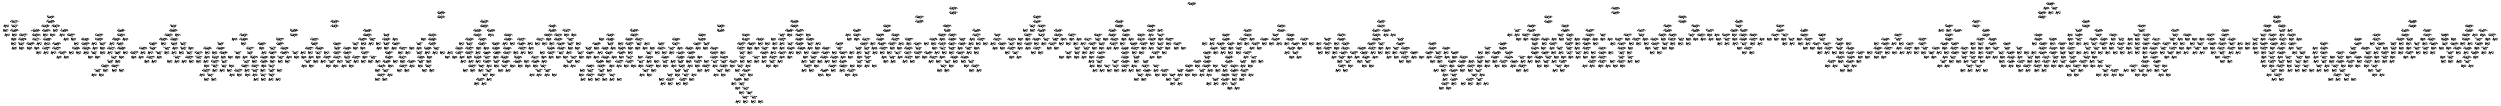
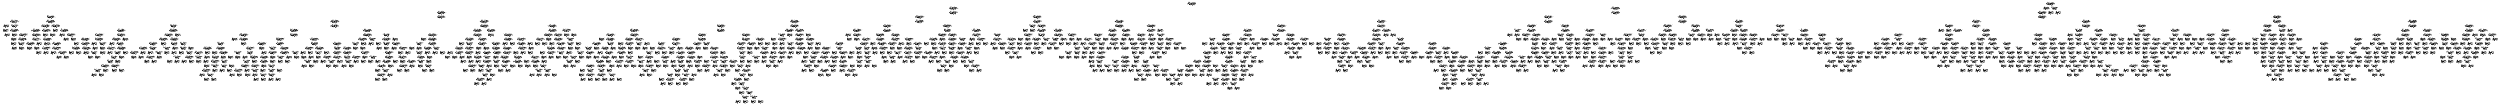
node "X[37] <= 220.5000 gini = 0.312174817898 samples = 62": removed
